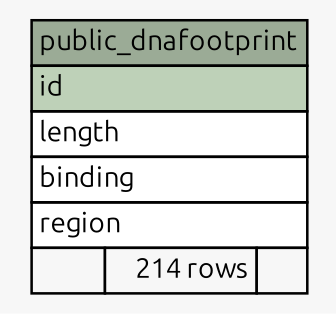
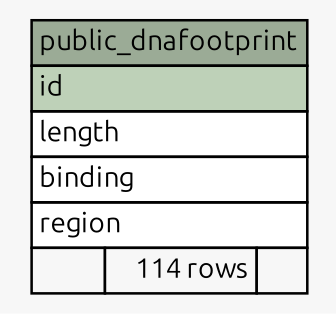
node "public_dnafootprint": text "214 rows" -> "114 rows"
